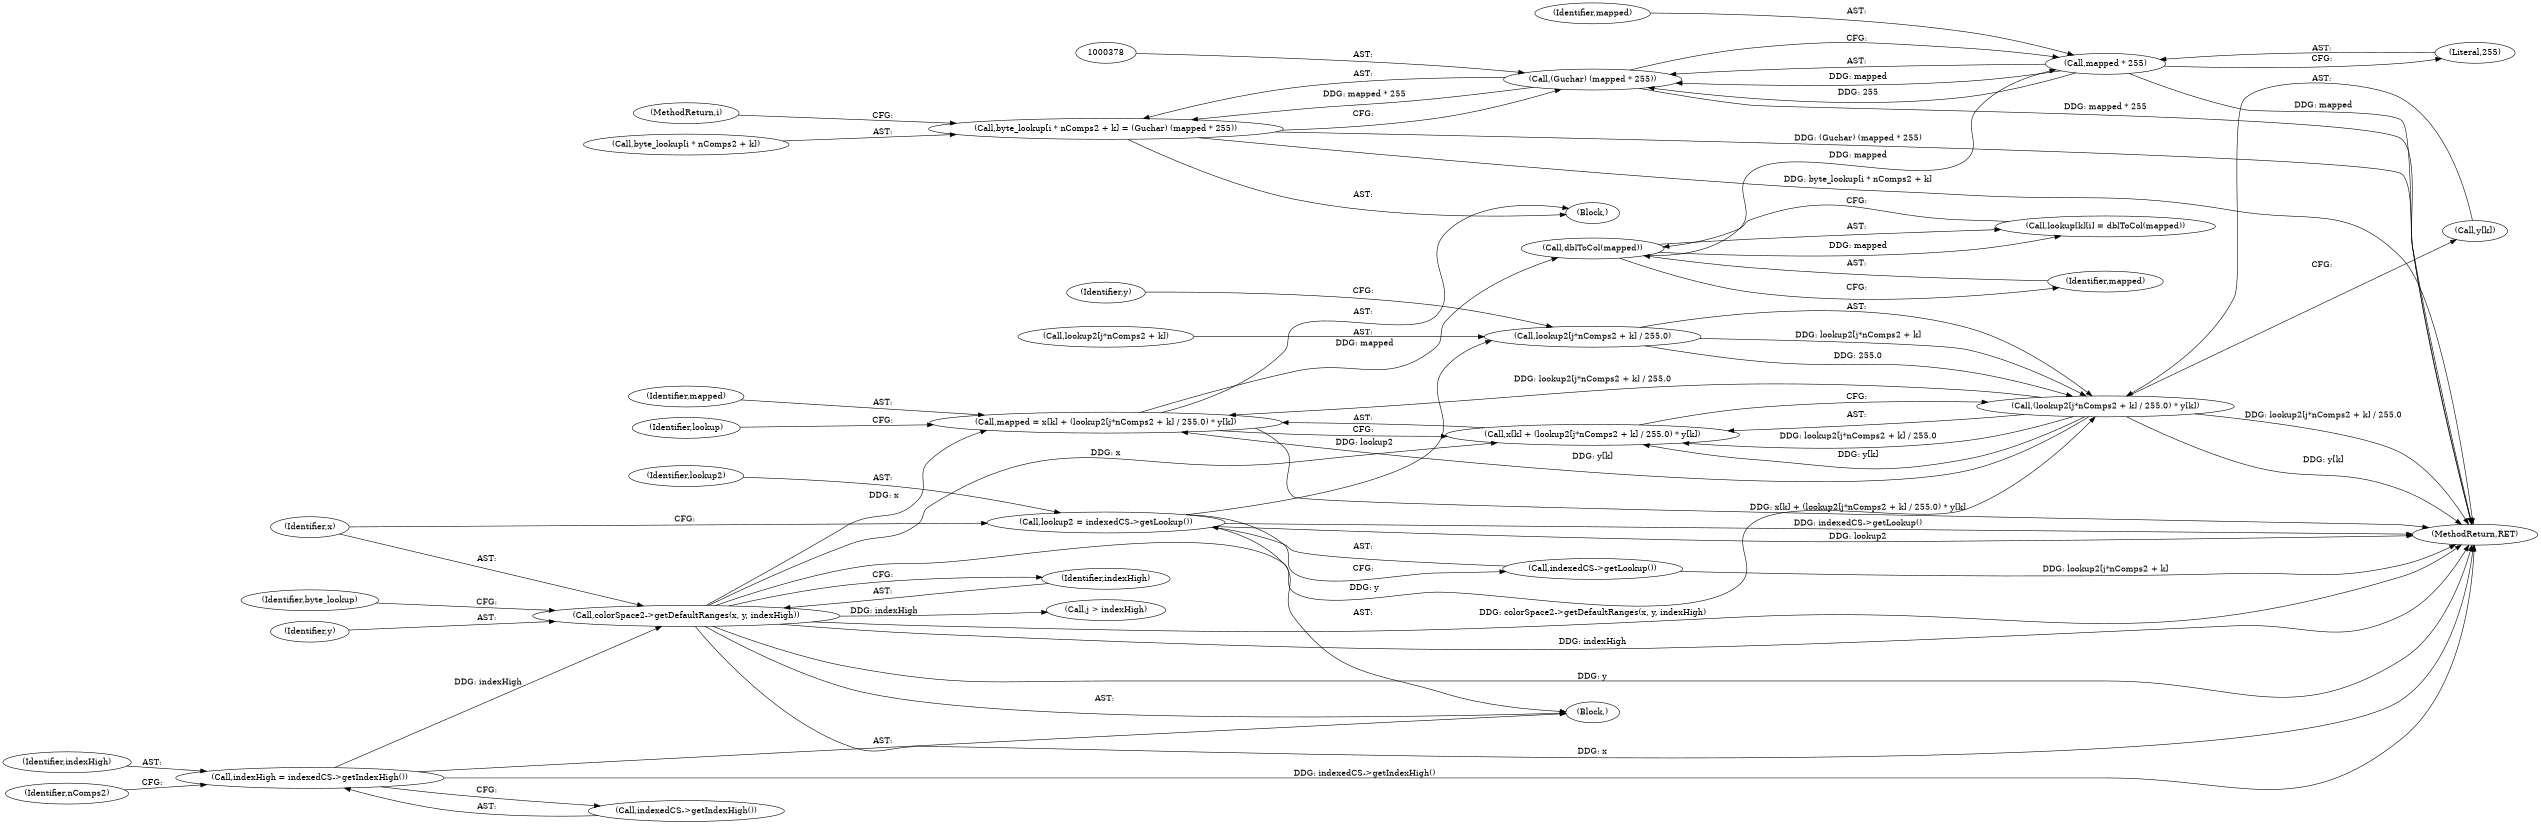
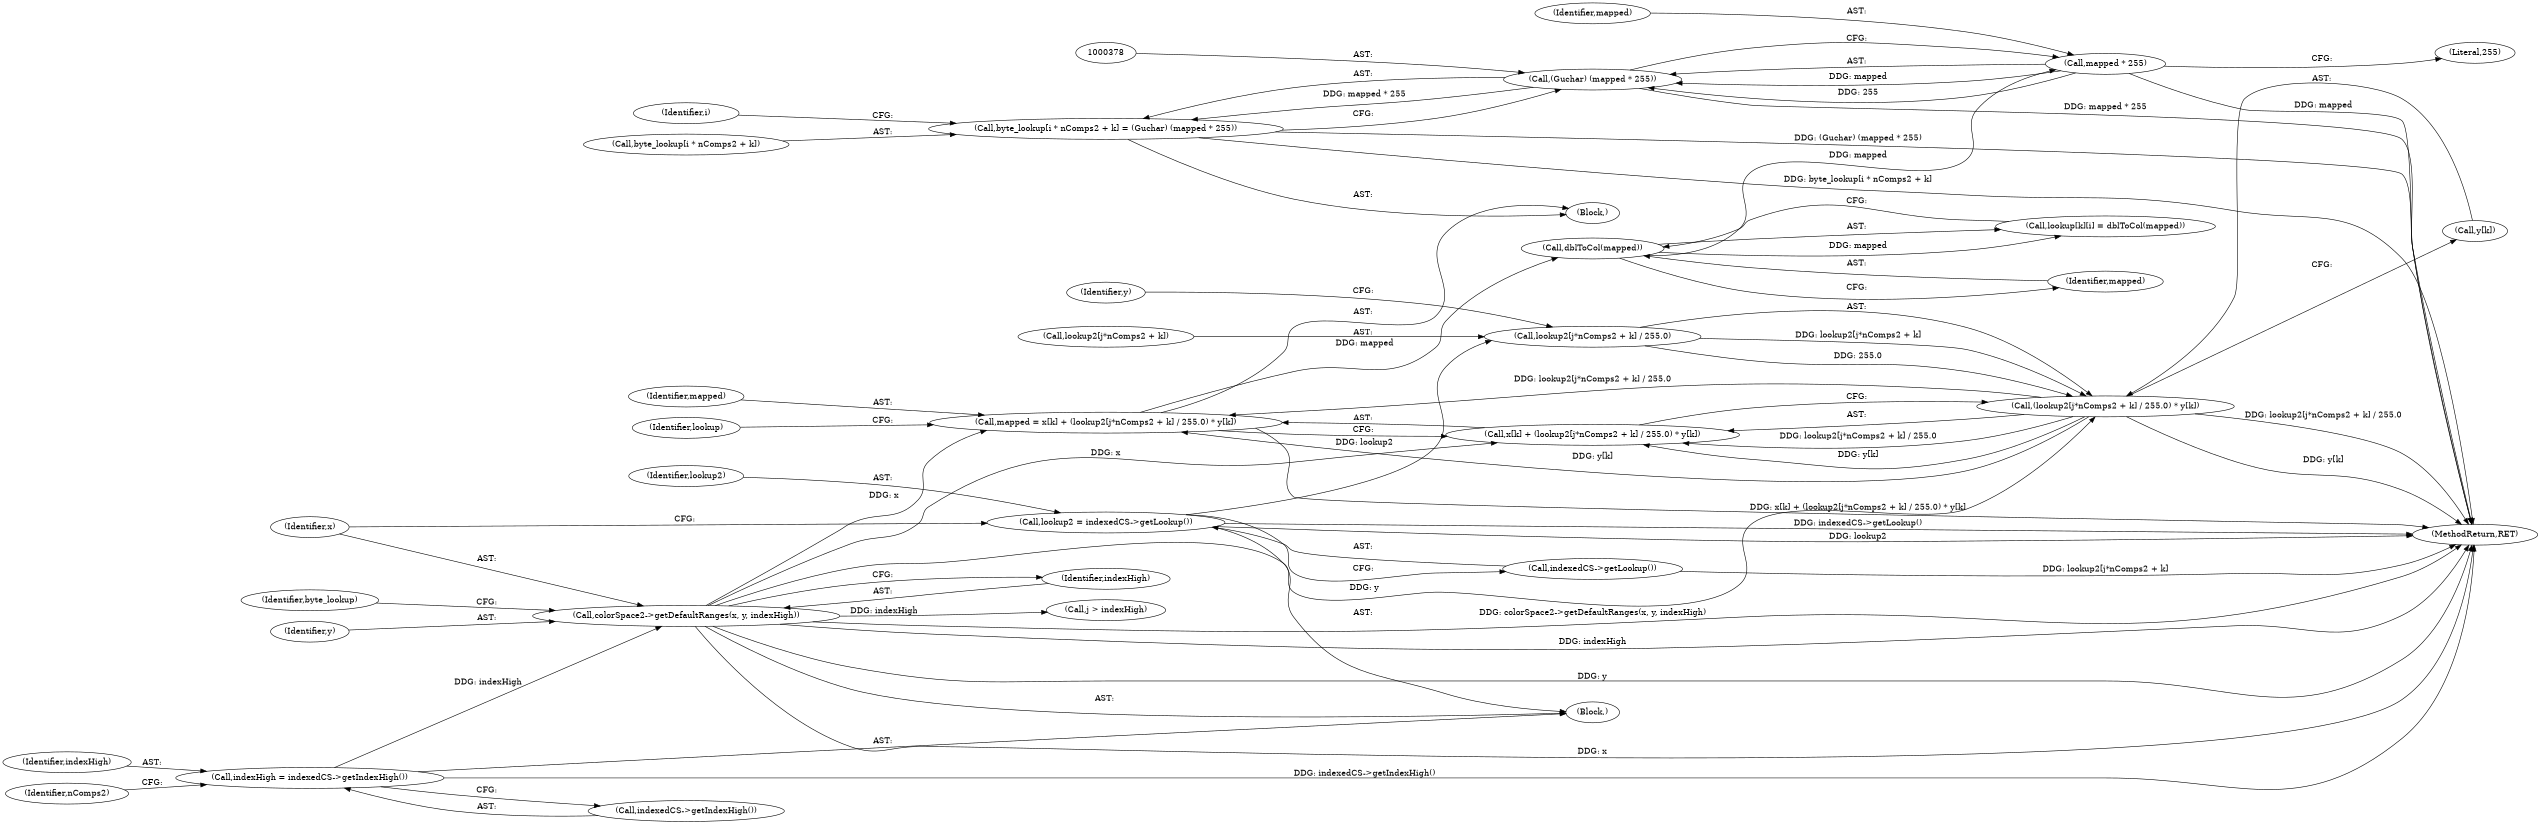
edge "(Literal,255)" -> "(Call,mapped * 255)": removed, label "AST:"
node "(MethodReturn,i)": label "(MethodReturn,i)" -> "(Identifier,i)"
